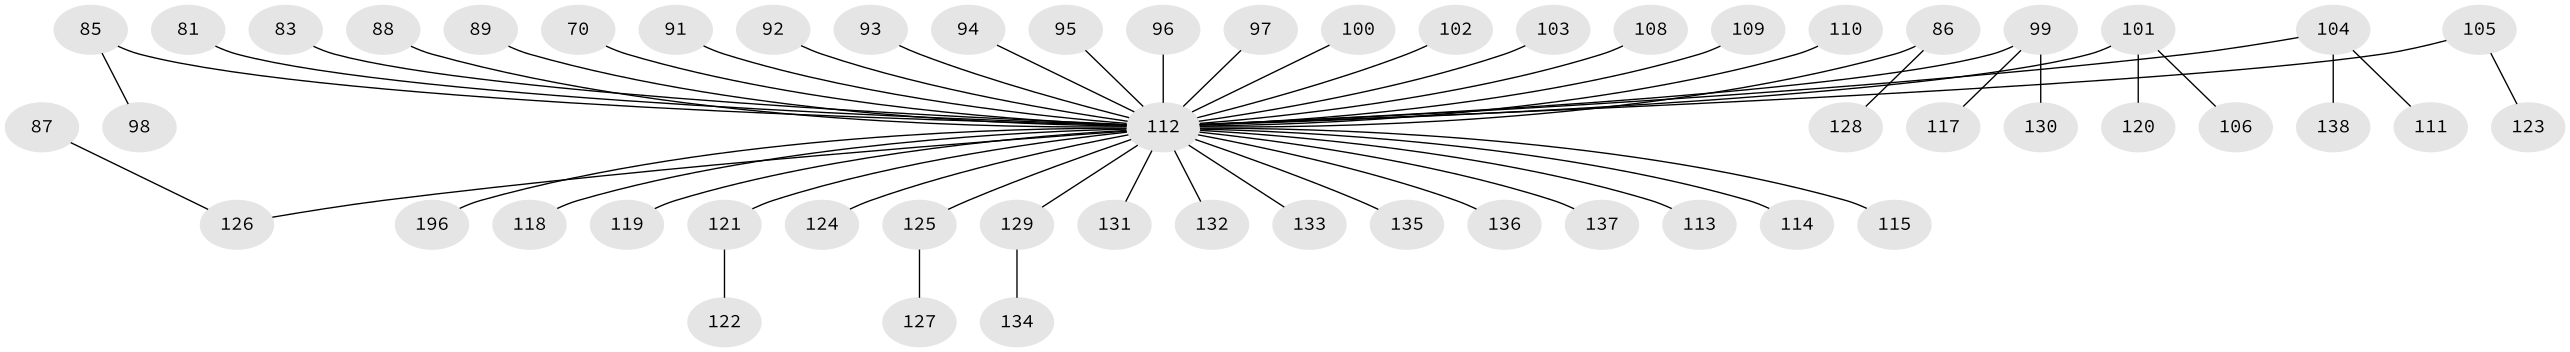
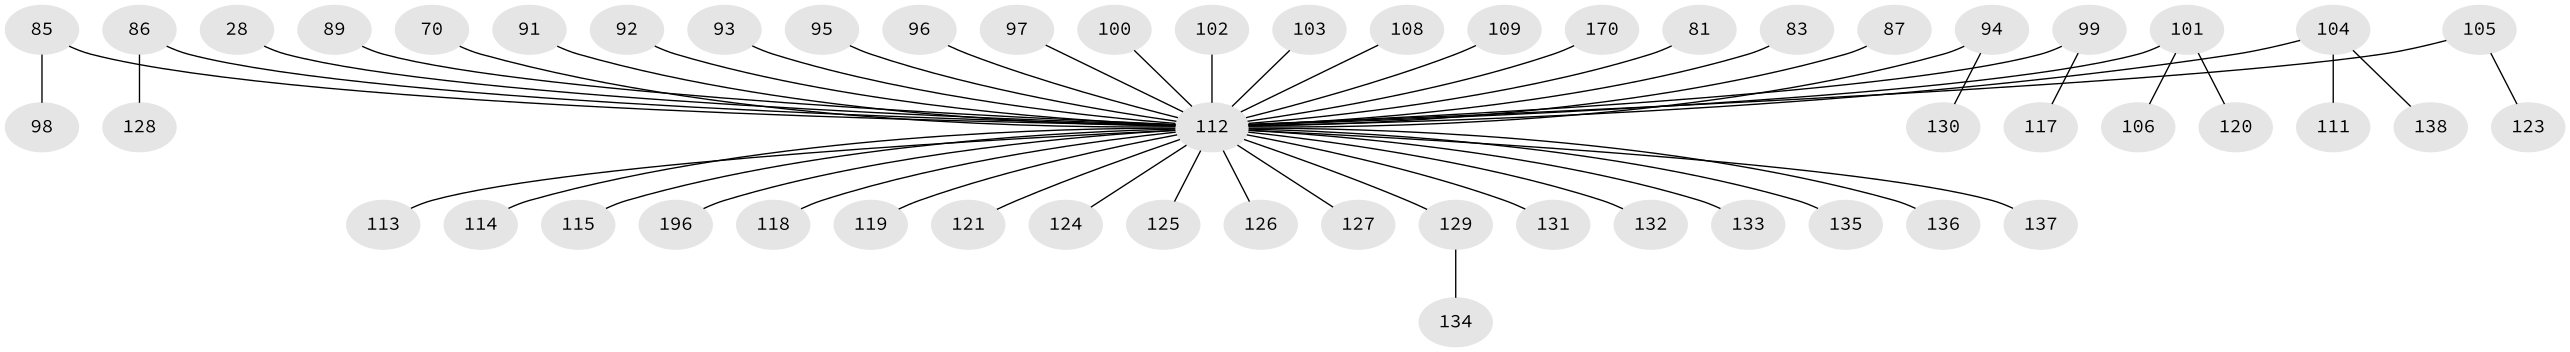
node "88": label "88" -> "28"
node "110": label "110" -> "170"
edge "99" -- "130": now "94" -- "130"
edge "87" -- "126": now "87" -- "112"
edge "125" -- "127": now "112" -- "127"
node "122": removed
